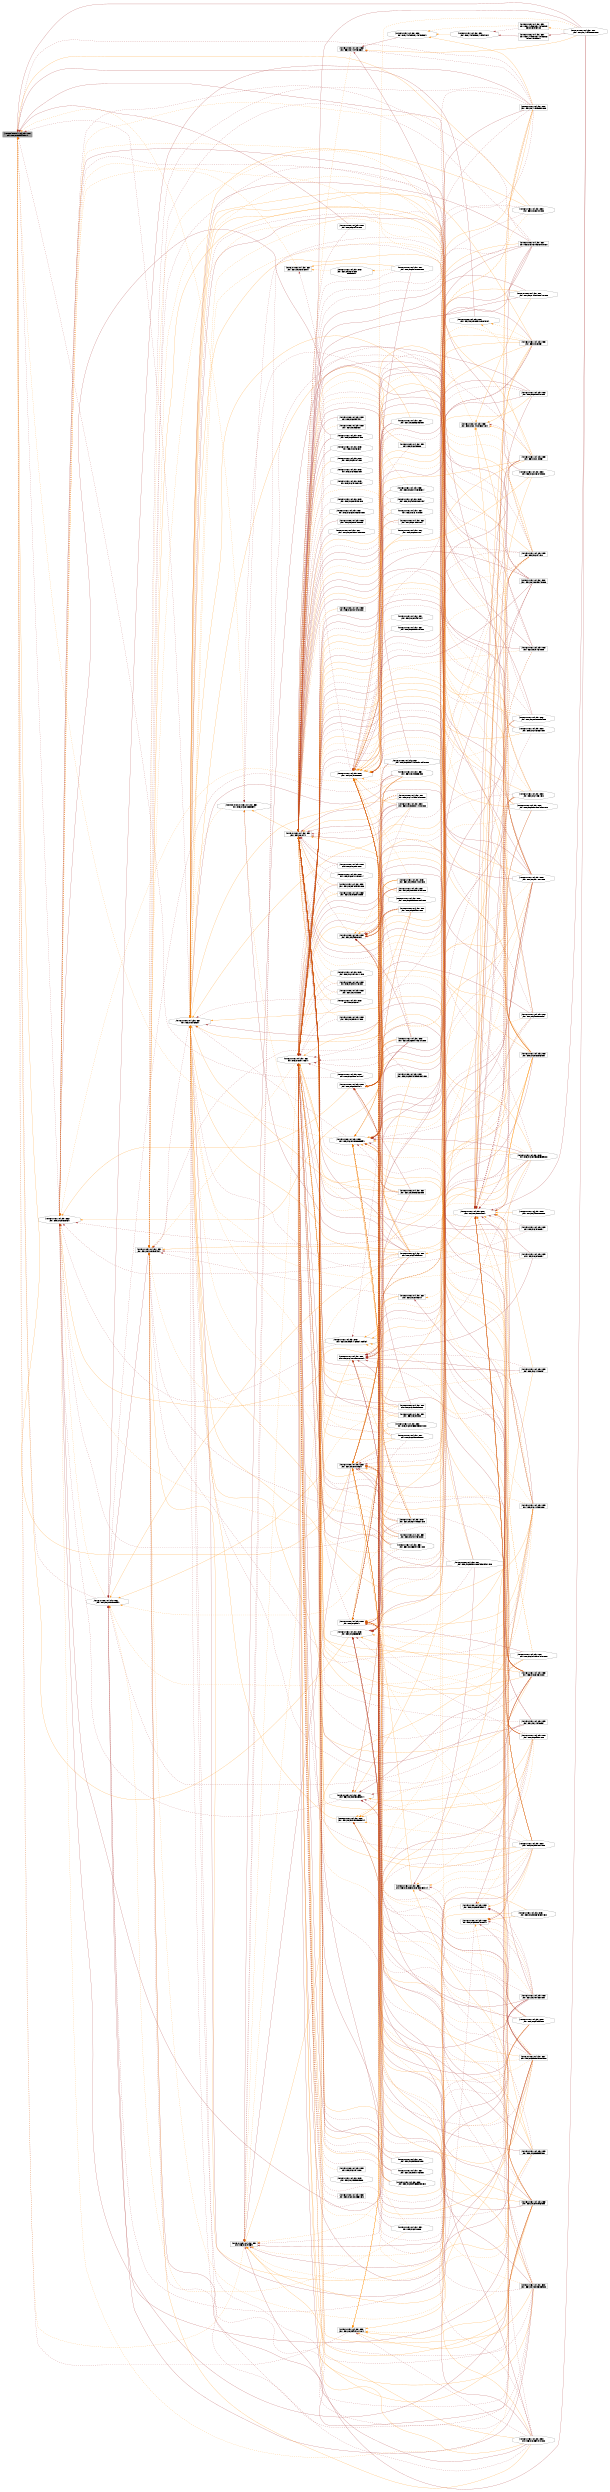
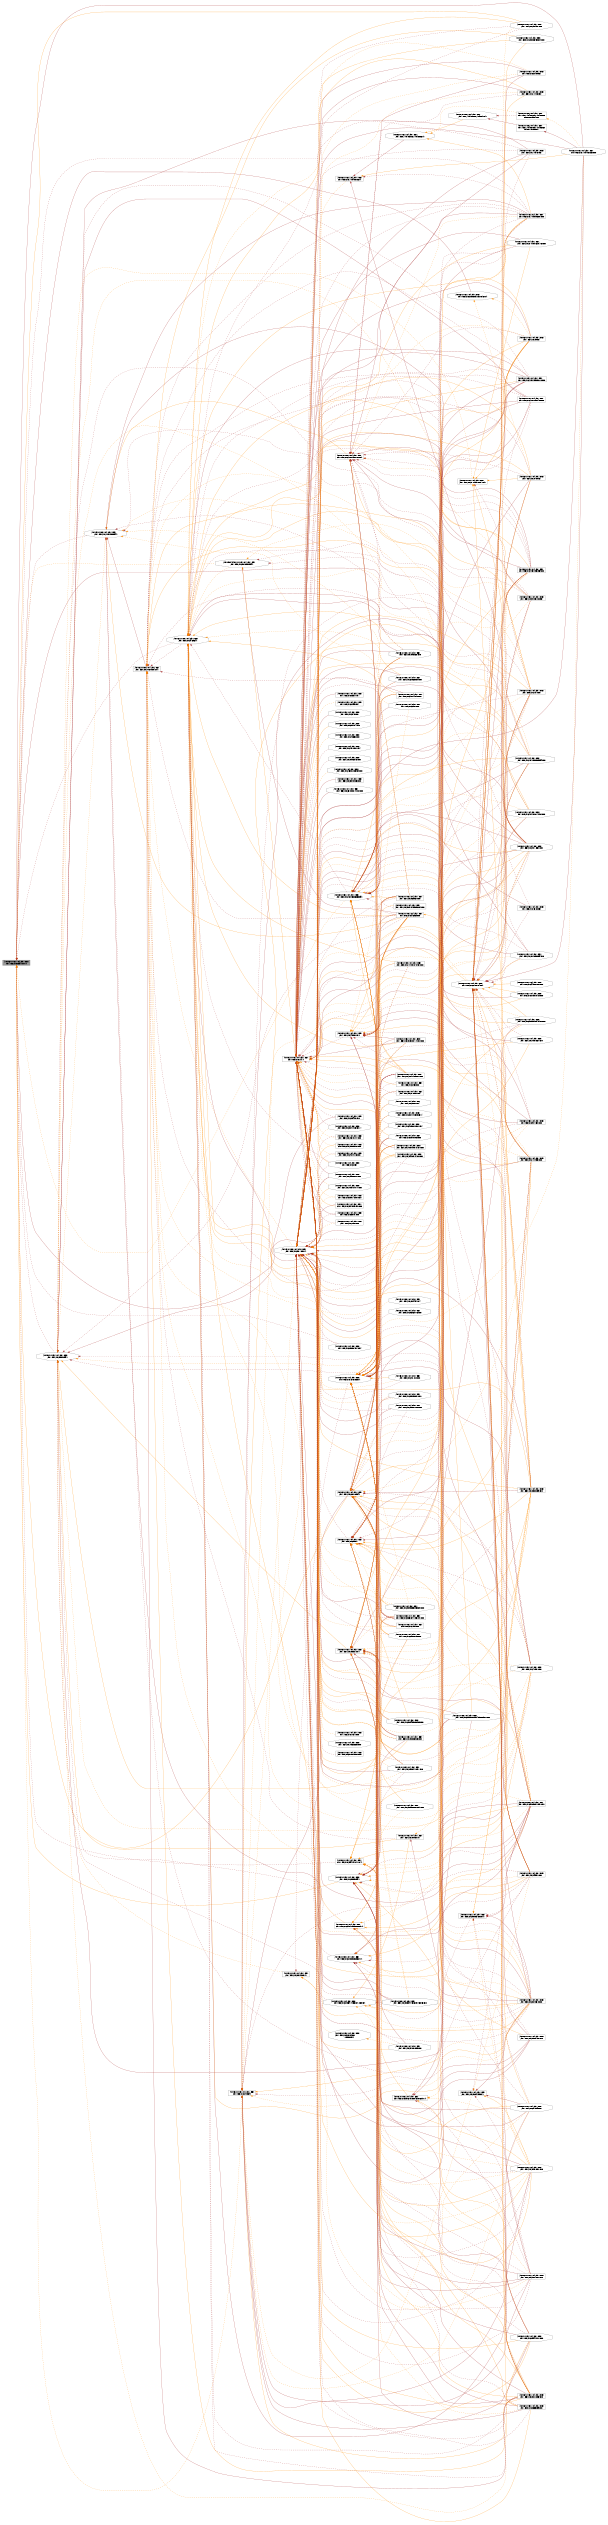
node "/home/plantuml/work/doxygen /doxygen/src/definition.h": label "/home/plantuml/work/doxygen /doxygen/src/definition.h" -> "/home/runner/work/doxygen /doxygen/src/definition.h"
edge "/home/runner/work/doxygen /doxygen/src/doxygen.cpp" -> "/home/runner/work/doxygen /doxygen/src/pagedef.h": removed
node "/home/runner/work/doxygen /doxygen/src/dotnode.cpp": shape box -> octagon
